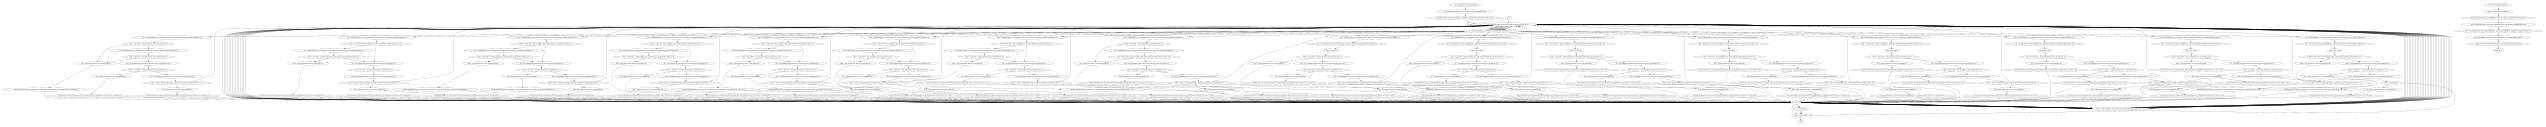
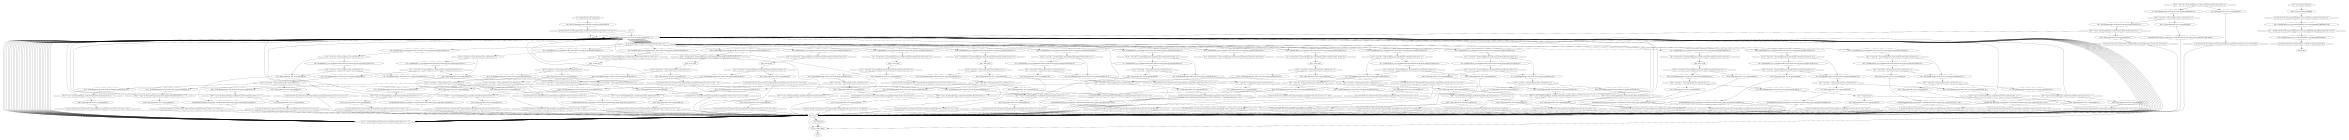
node "$z27 = $z25 & $z26": removed
node "$r25 = <java.lang.System: java.io.PrintStream out>": removed
node "$r3 = <java.lang.System: java.io.PrintStream out>": added
